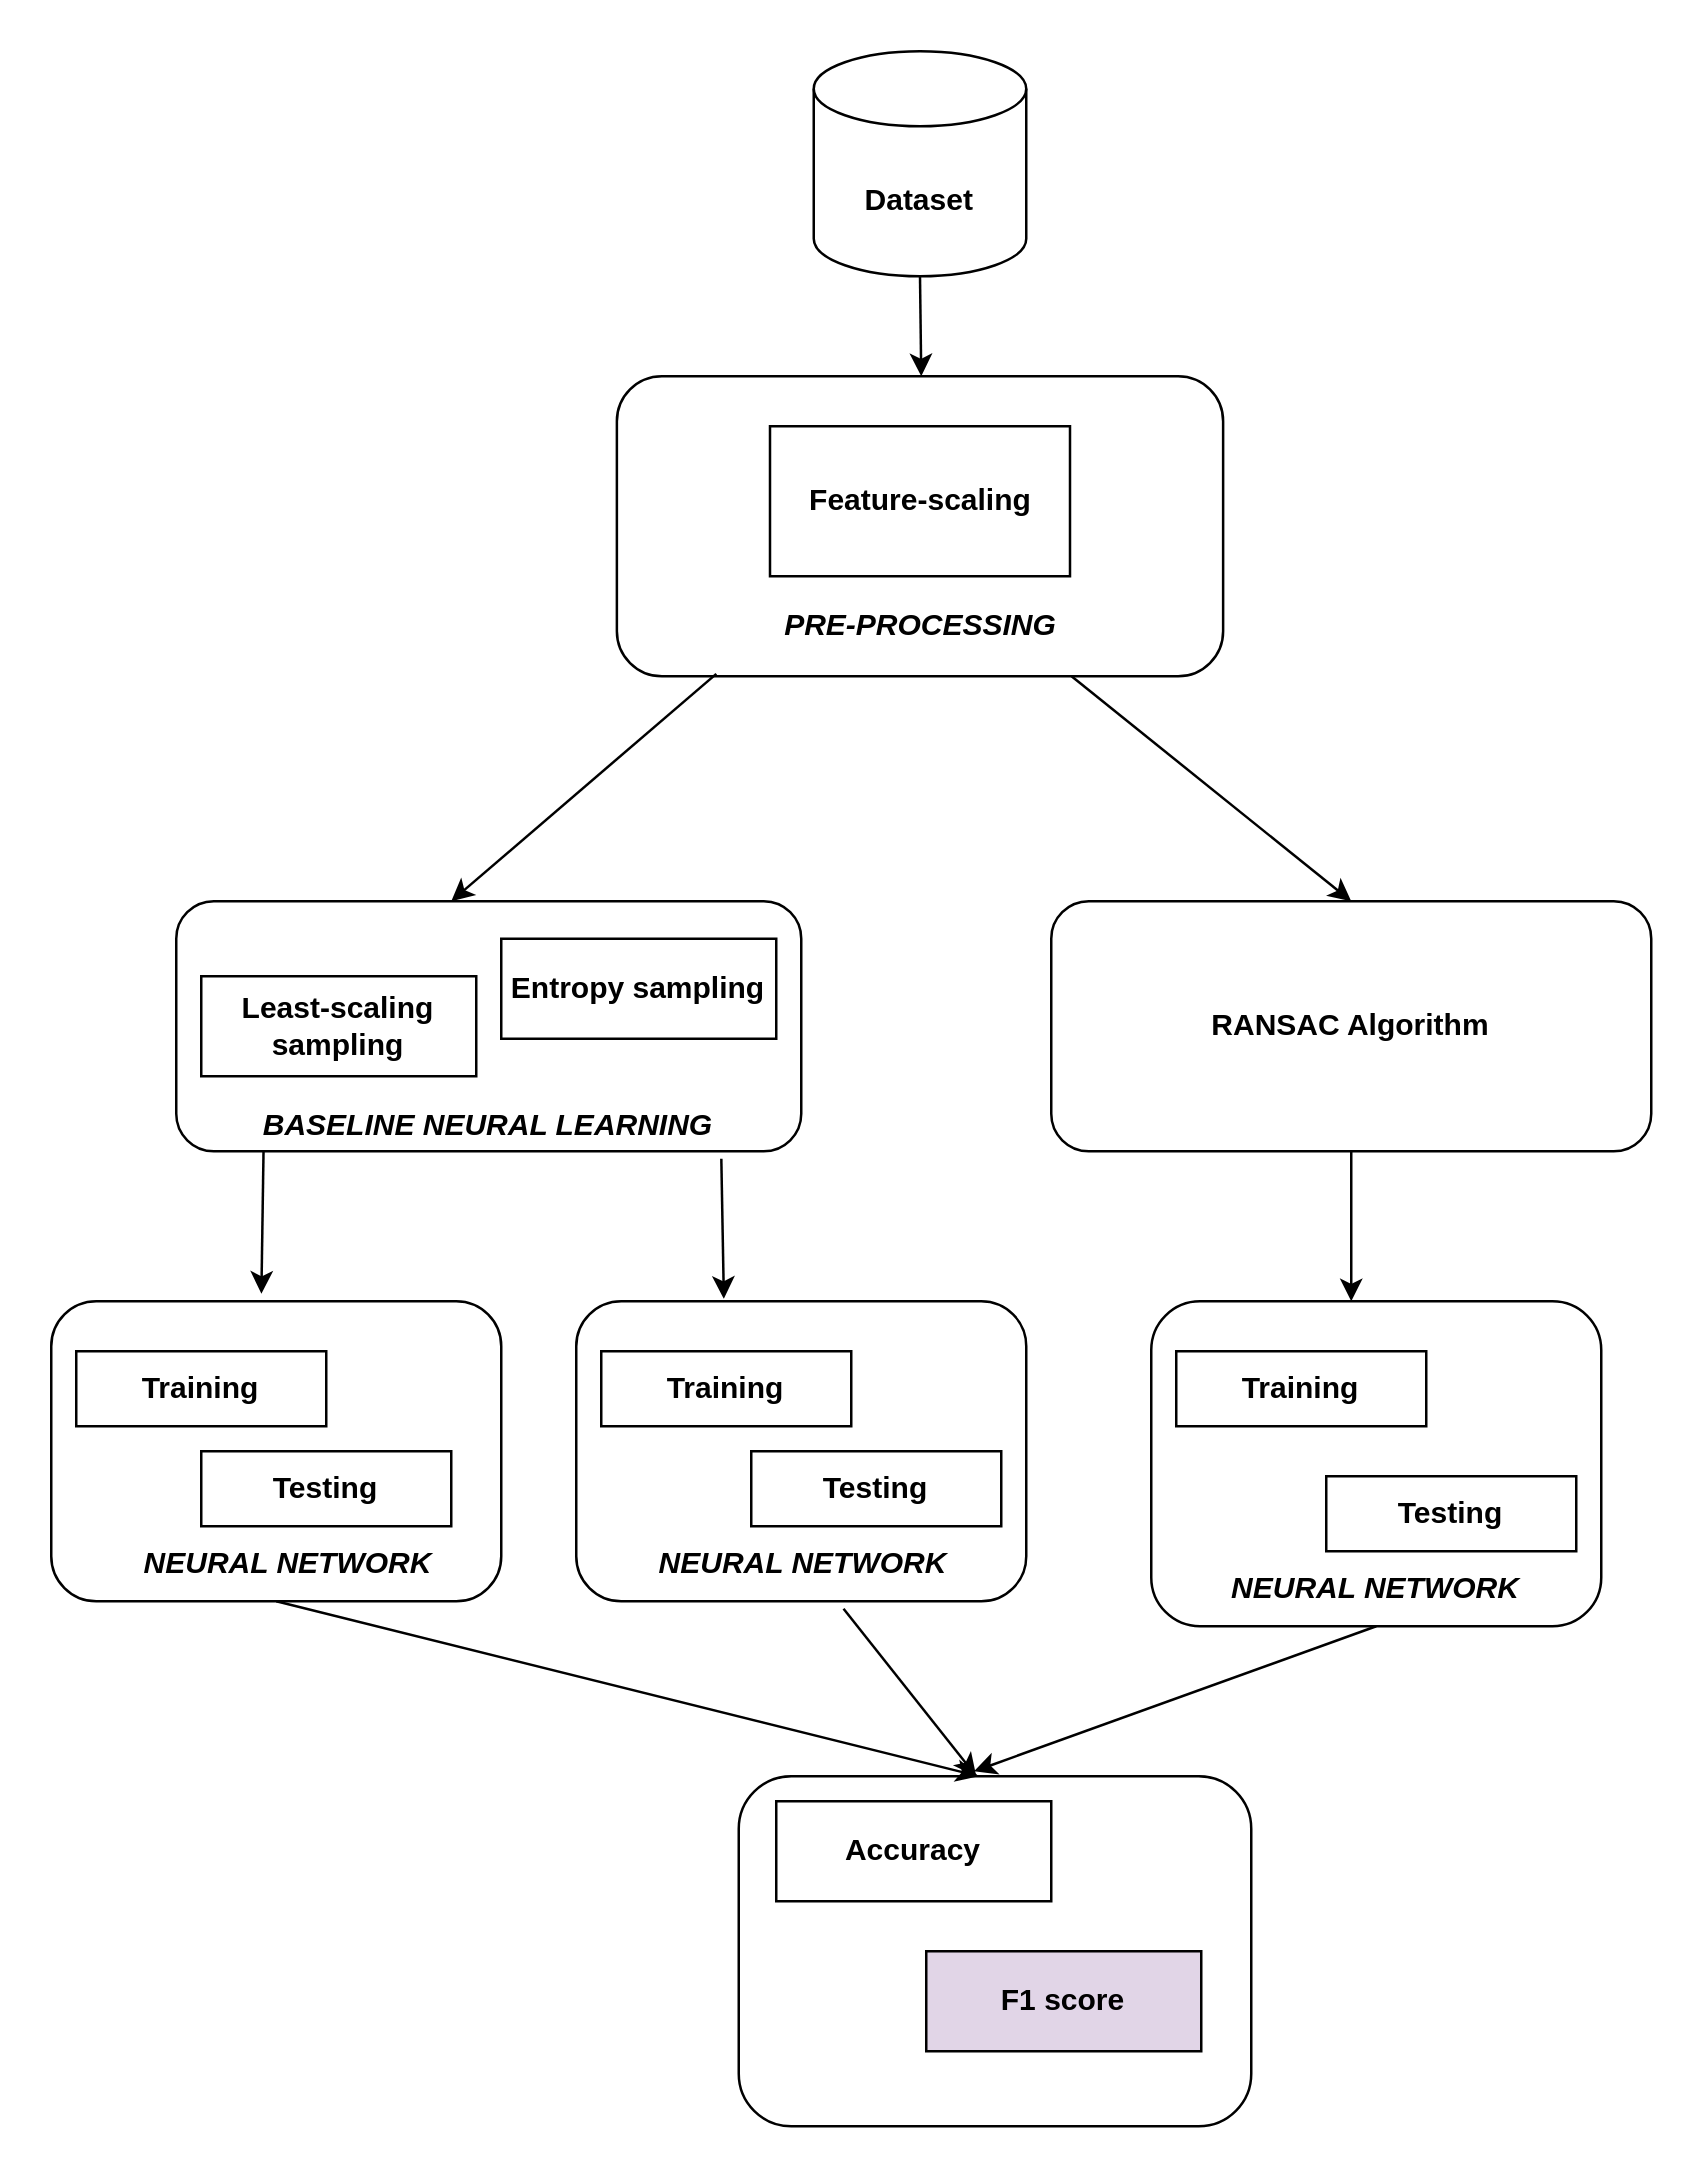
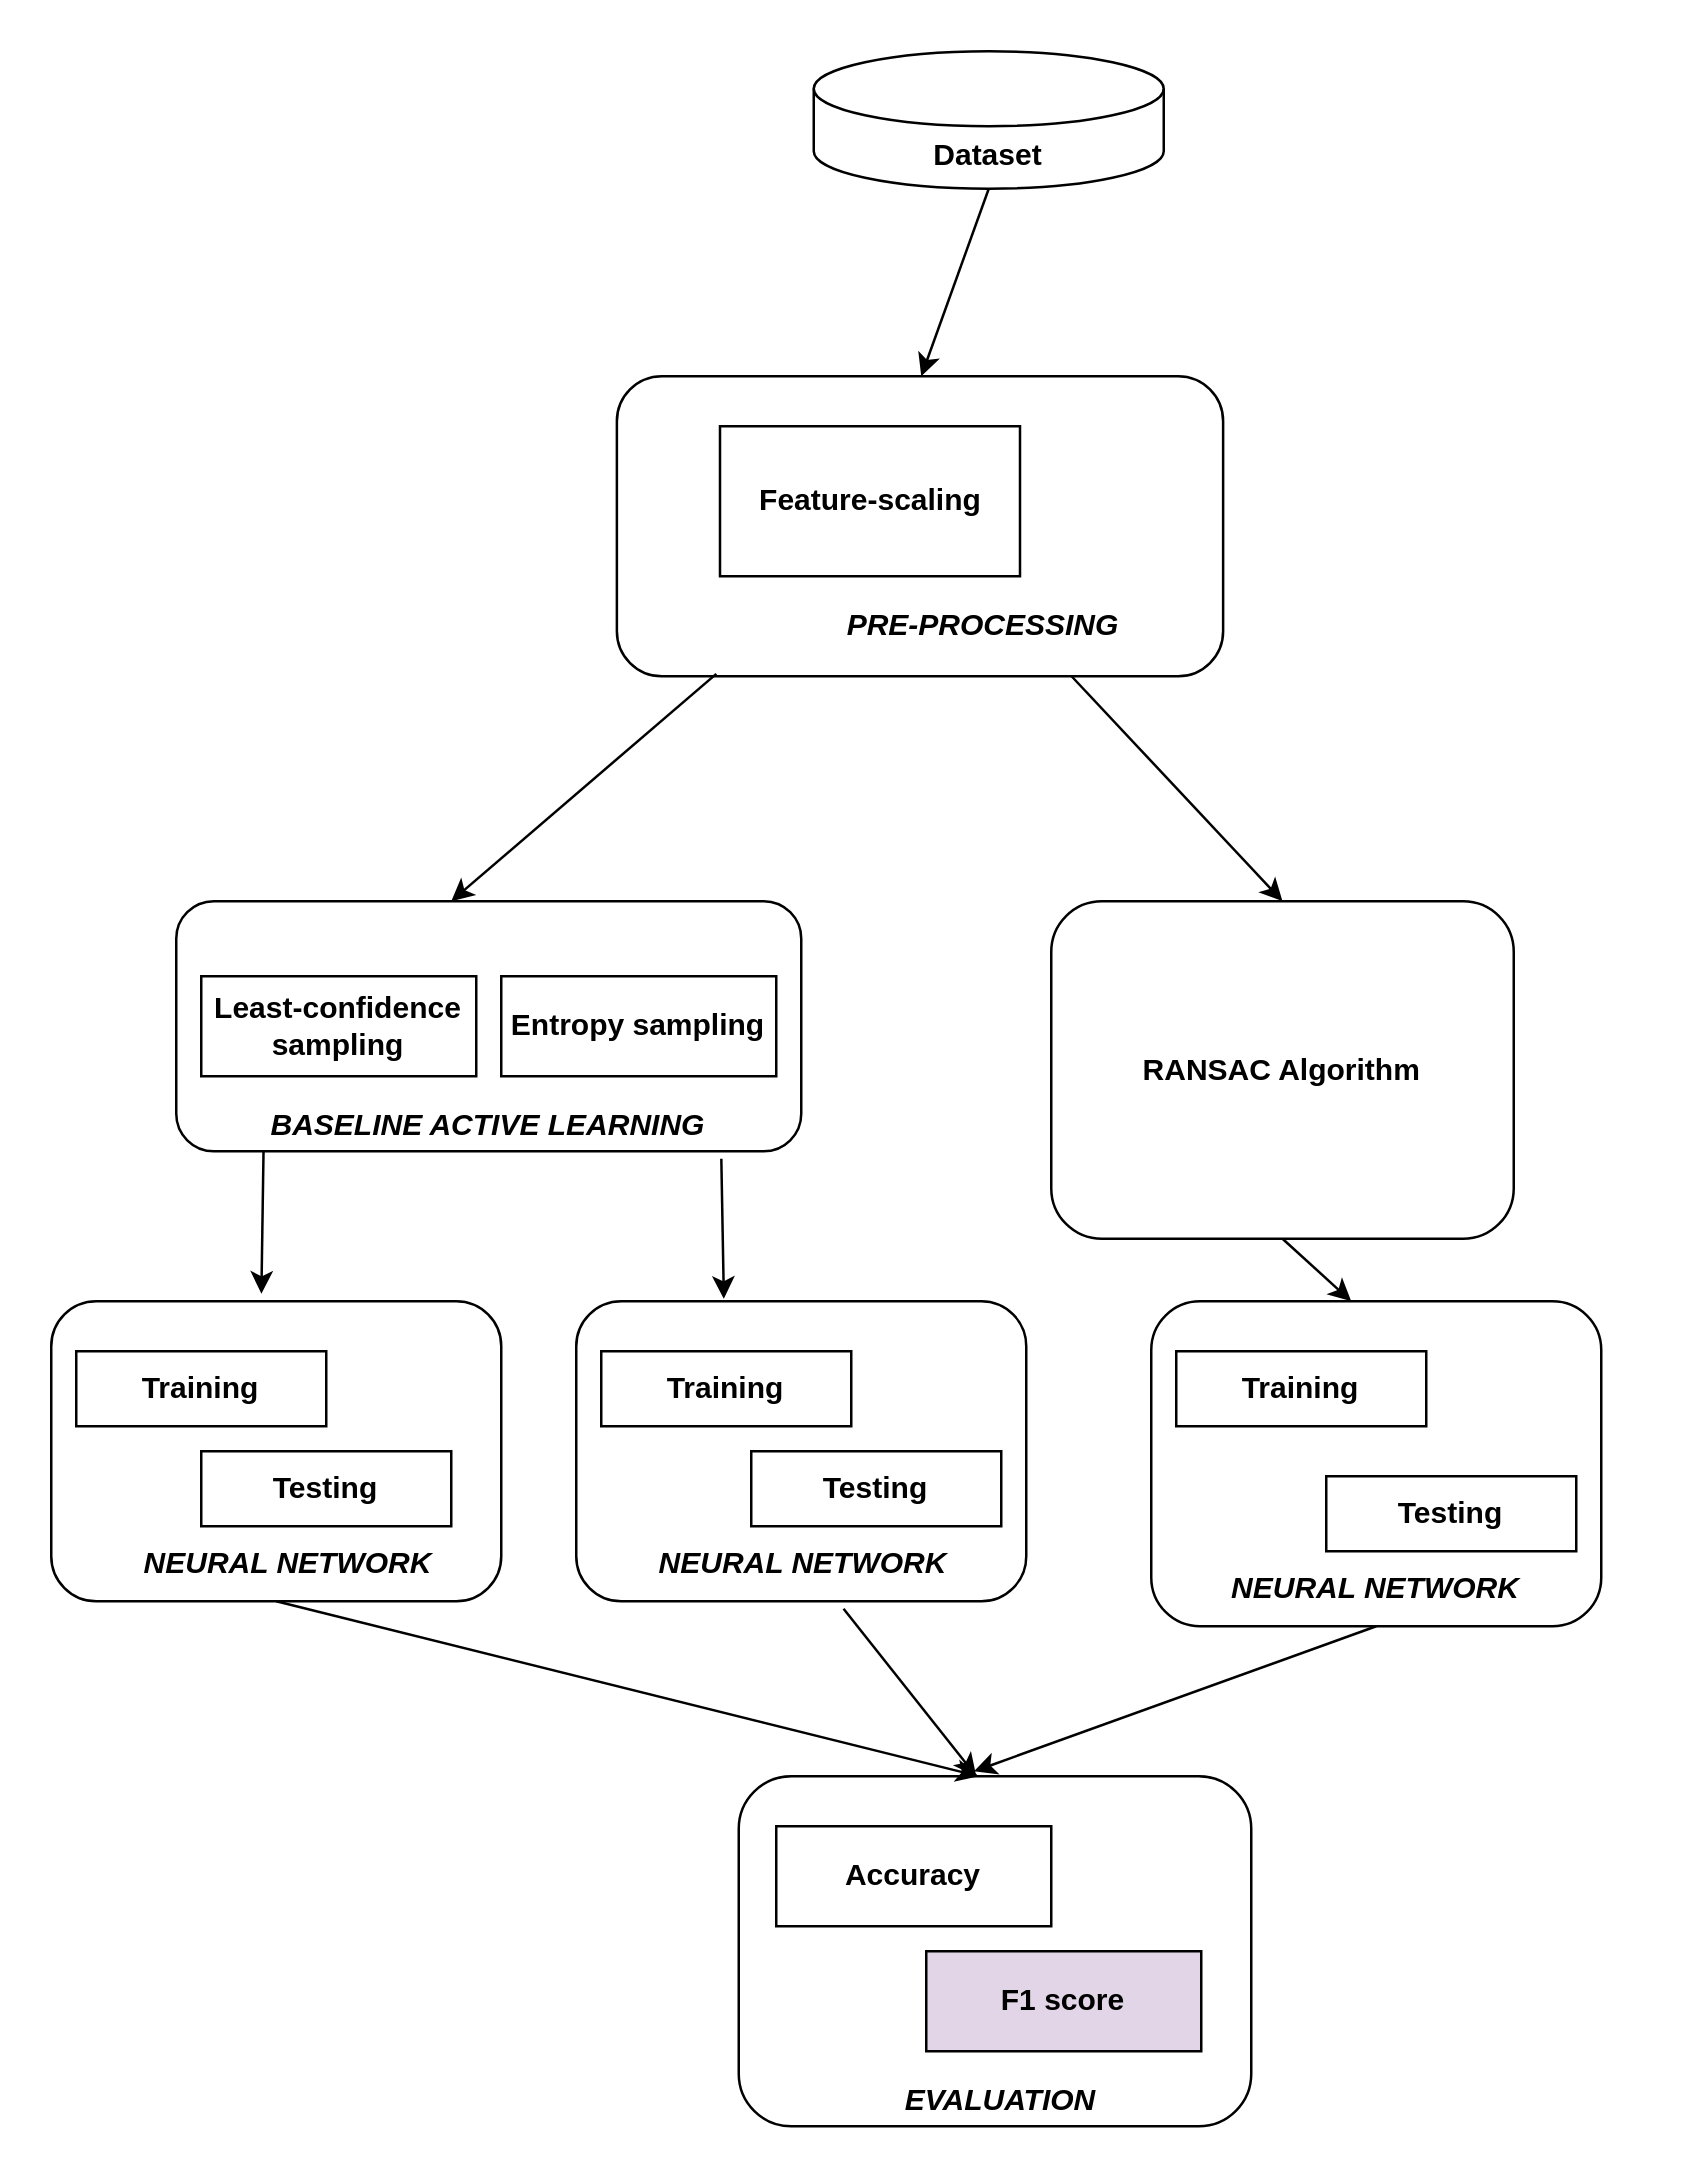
node "Dataset": size 213x225 -> 350x138
node "Feature-scaling": moved (920, 501) -> (870, 501)
node "PRE-PROCESSING": moved (920, 626) -> (983, 626)
node "Entropy sampling": moved (639, 989) -> (639, 1026)
node "Least-scaling sampling": label "Least-scaling sampling" -> "Least-confidence sampling"
node "RANSAC Algorithm": size 600x250 -> 463x338
node "BASELINE NEURAL LEARNING": label "BASELINE NEURAL LEARNING" -> "BASELINE ACTIVE LEARNING"
node "Accuracy": moved (914, 1851) -> (914, 1876)
node "EVALUATION": added
